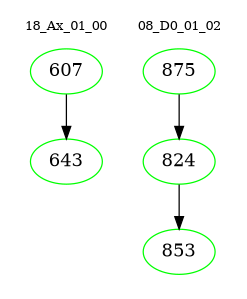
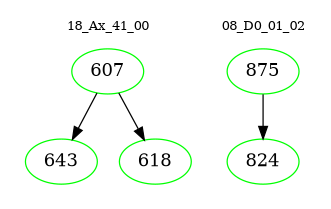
cluster "18_Ax_01_00": label "18_Ax_01_00" -> "18_Ax_41_00"
node "618": added
node "853": removed
